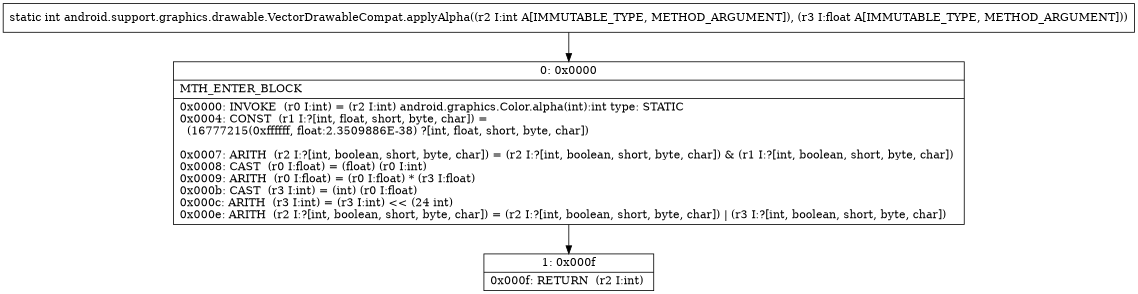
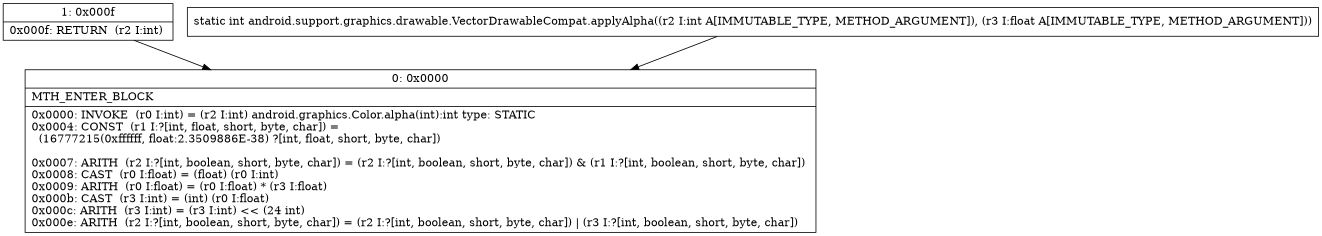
edge "0: 0x0000" -> "1: 0x000f": reversed
